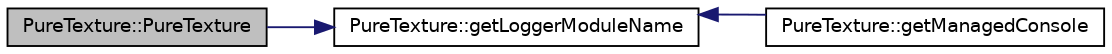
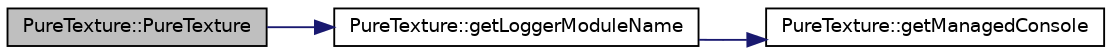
edge "PureTexture::getManagedConsole" -> "PureTexture::getLoggerModuleName": reversed
